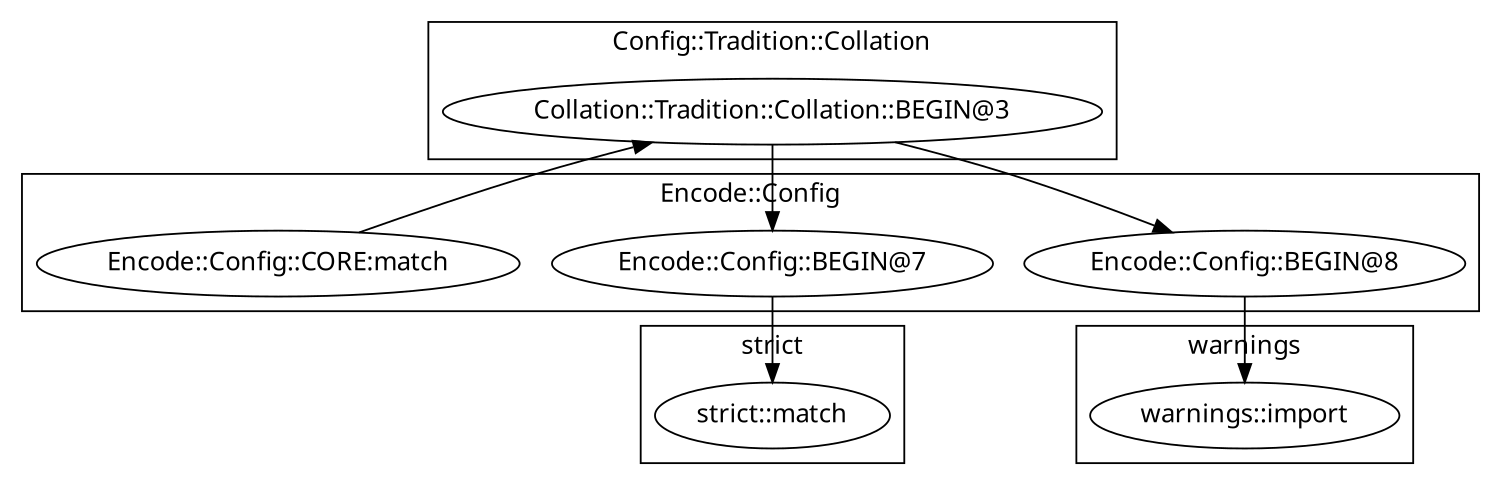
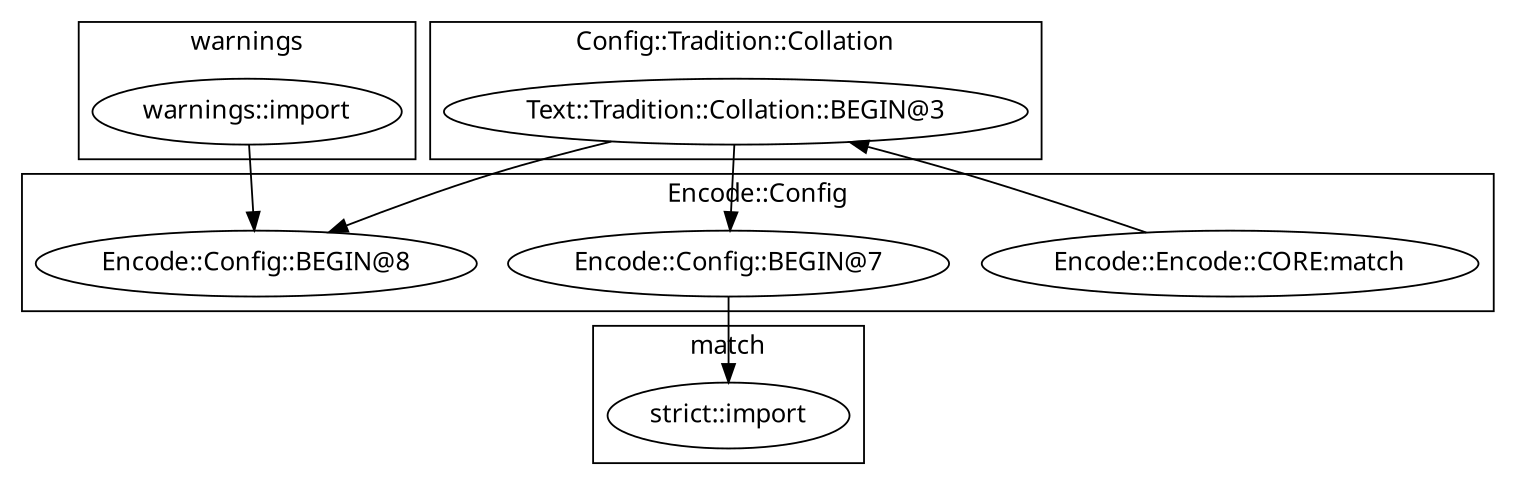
node "Collation::Tradition::Collation::BEGIN@3": label "Collation::Tradition::Collation::BEGIN@3" -> "Text::Tradition::Collation::BEGIN@3"
node "Encode::Config::CORE:match": label "Encode::Config::CORE:match" -> "Encode::Encode::CORE:match"
edge "Encode::Config::BEGIN@8" -> "warnings::import": reversed
cluster "strict": label "strict" -> "match"
node "strict::match": label "strict::match" -> "strict::import"
